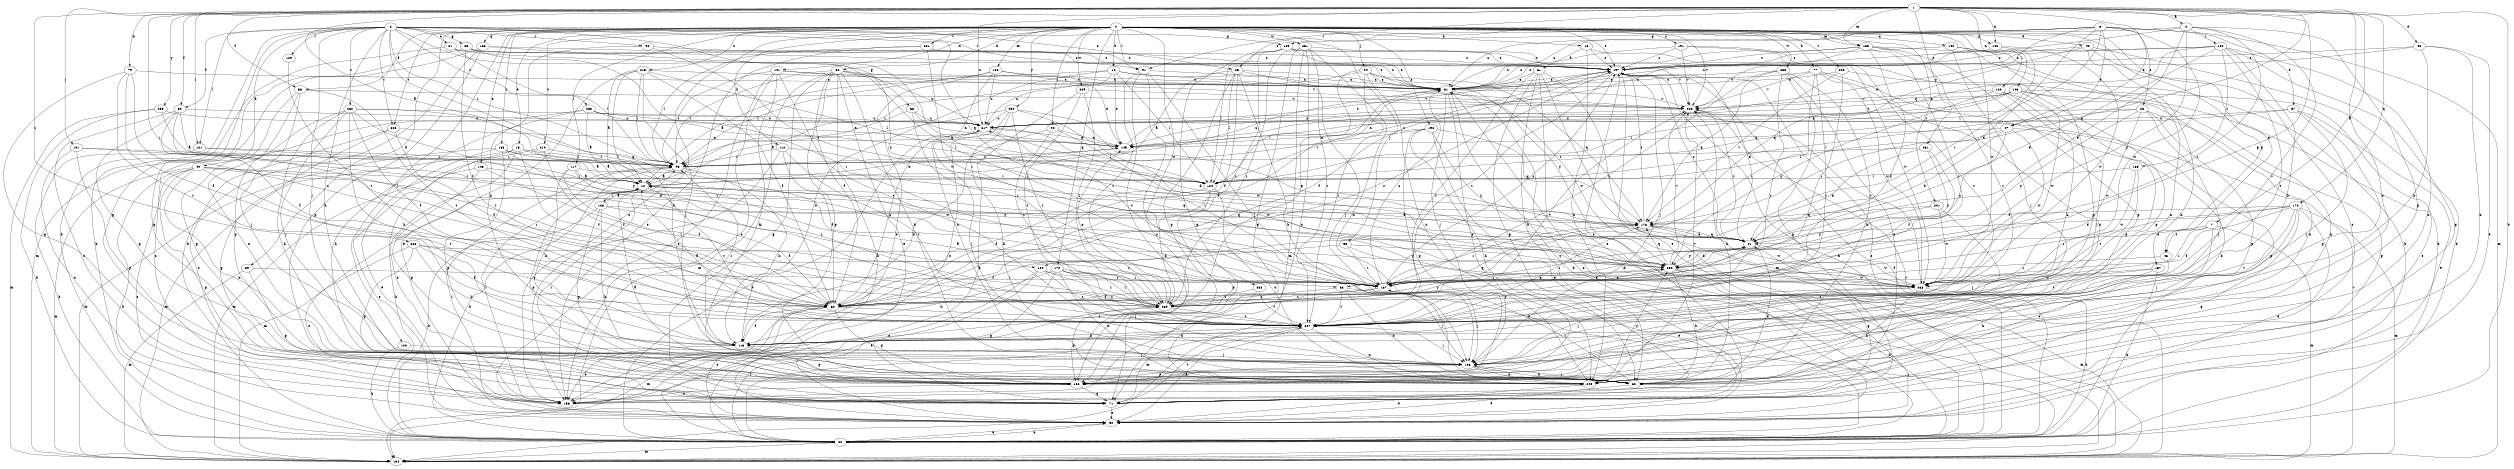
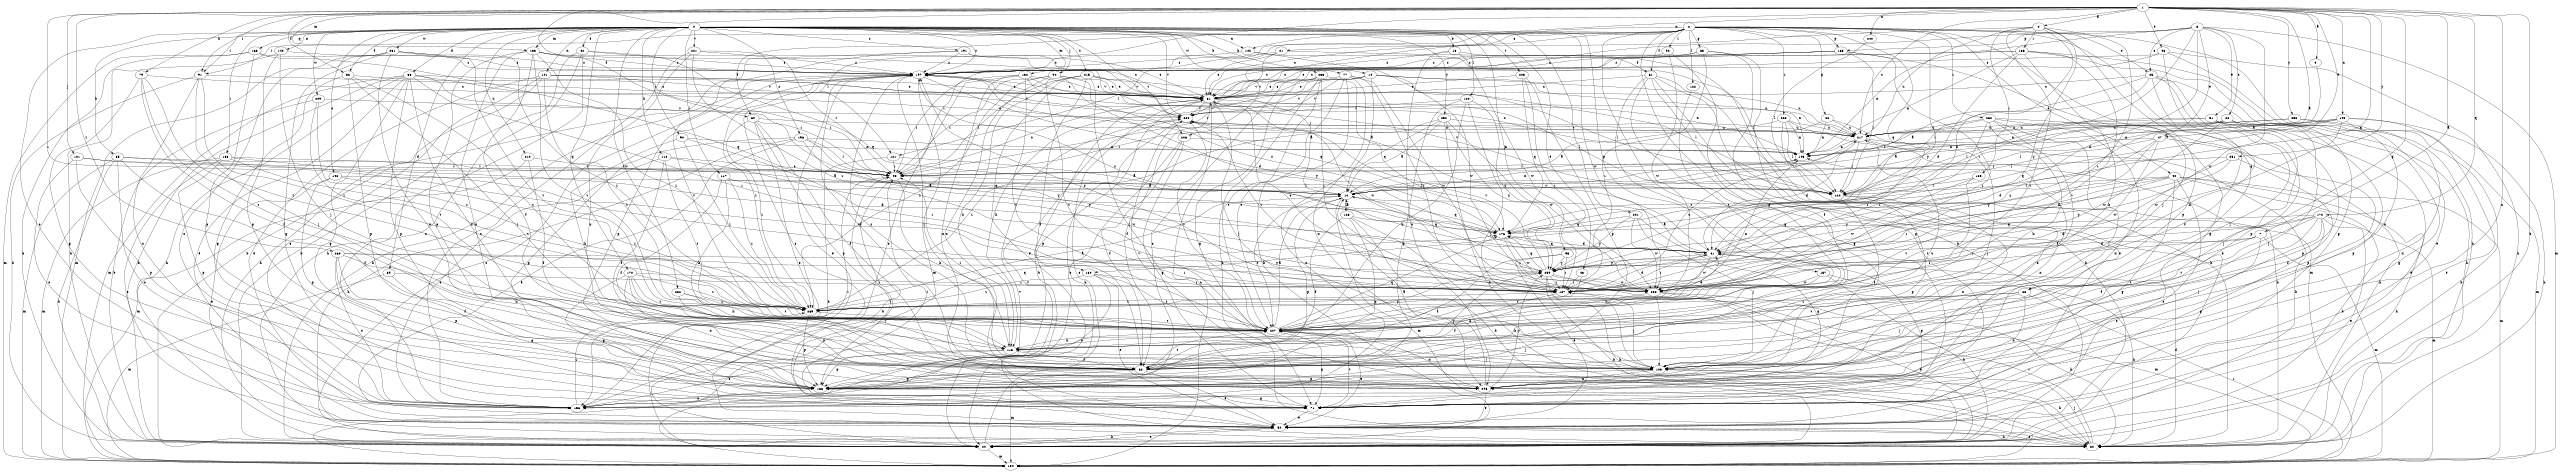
node "240": added
edge "2" -> "61": added, label "f"
node "129": label "129" -> "122"
node "9": added
edge "58" -> "228": now "58" -> "31"
edge "143" -> "228": now "143" -> "176"
node "57": label "57" -> "51"
edge "186" -> "185": now "4" -> "185"
edge "124" -> "197": label "s" -> "v"
node "15": label "15" -> "35"
edge "203" -> "176": label "v" -> "q"
edge "112" -> "93": label "i" -> "c"
edge "92" -> "113": label "k" -> "g"
edge "197" -> "166": added, label "p"
edge "172" -> "176": label "f" -> "q"
edge "7" -> "43": now "7" -> "207"
edge "132" -> "207": added, label "t"
edge "197" -> "134": label "f" -> "m"
edge "62" -> "113": reversed
edge "248" -> "145": added, label "n"
edge "201" -> "71": added, label "g"
node "100": removed
edge "20" -> "269": now "156" -> "269"
edge "207" -> "71": label "m" -> "g"
edge "221" -> "248": added, label "x"
edge "52" -> "82": added, label "h"
